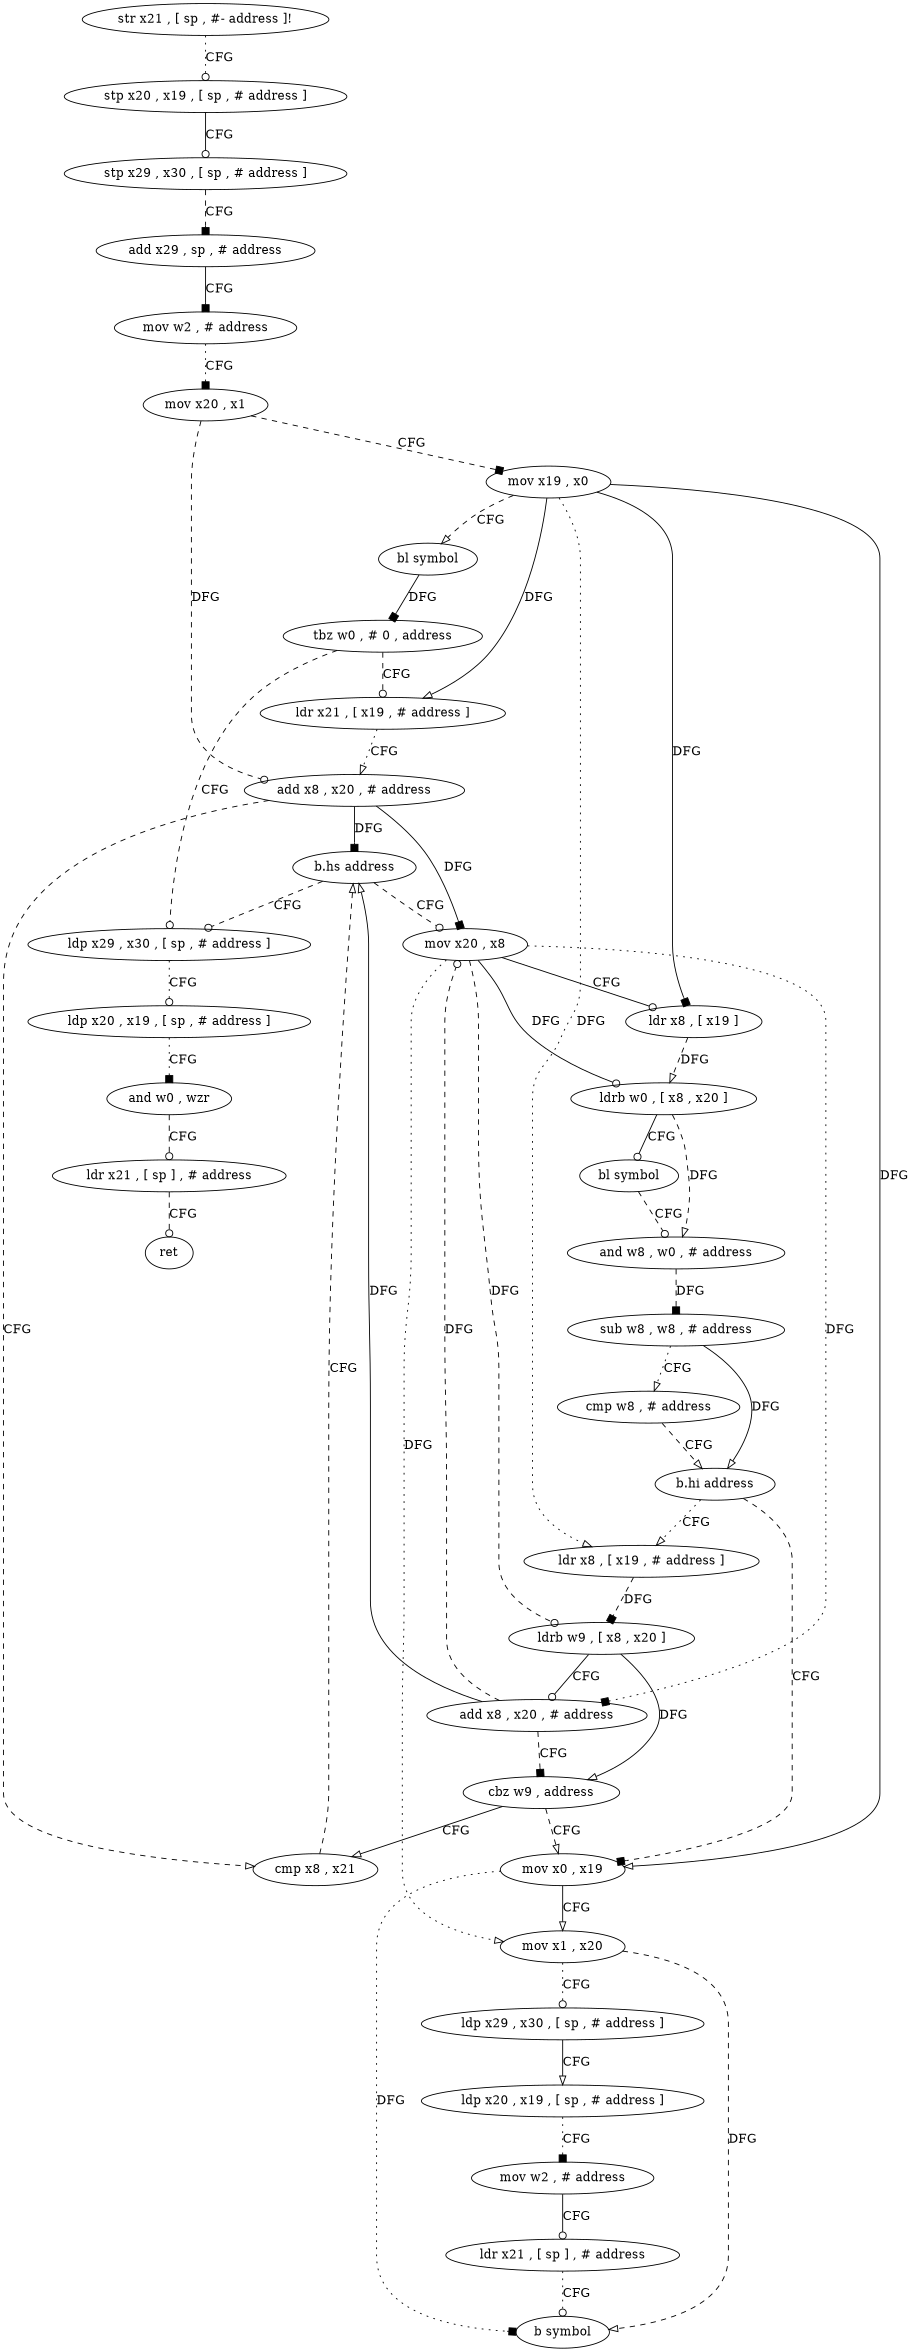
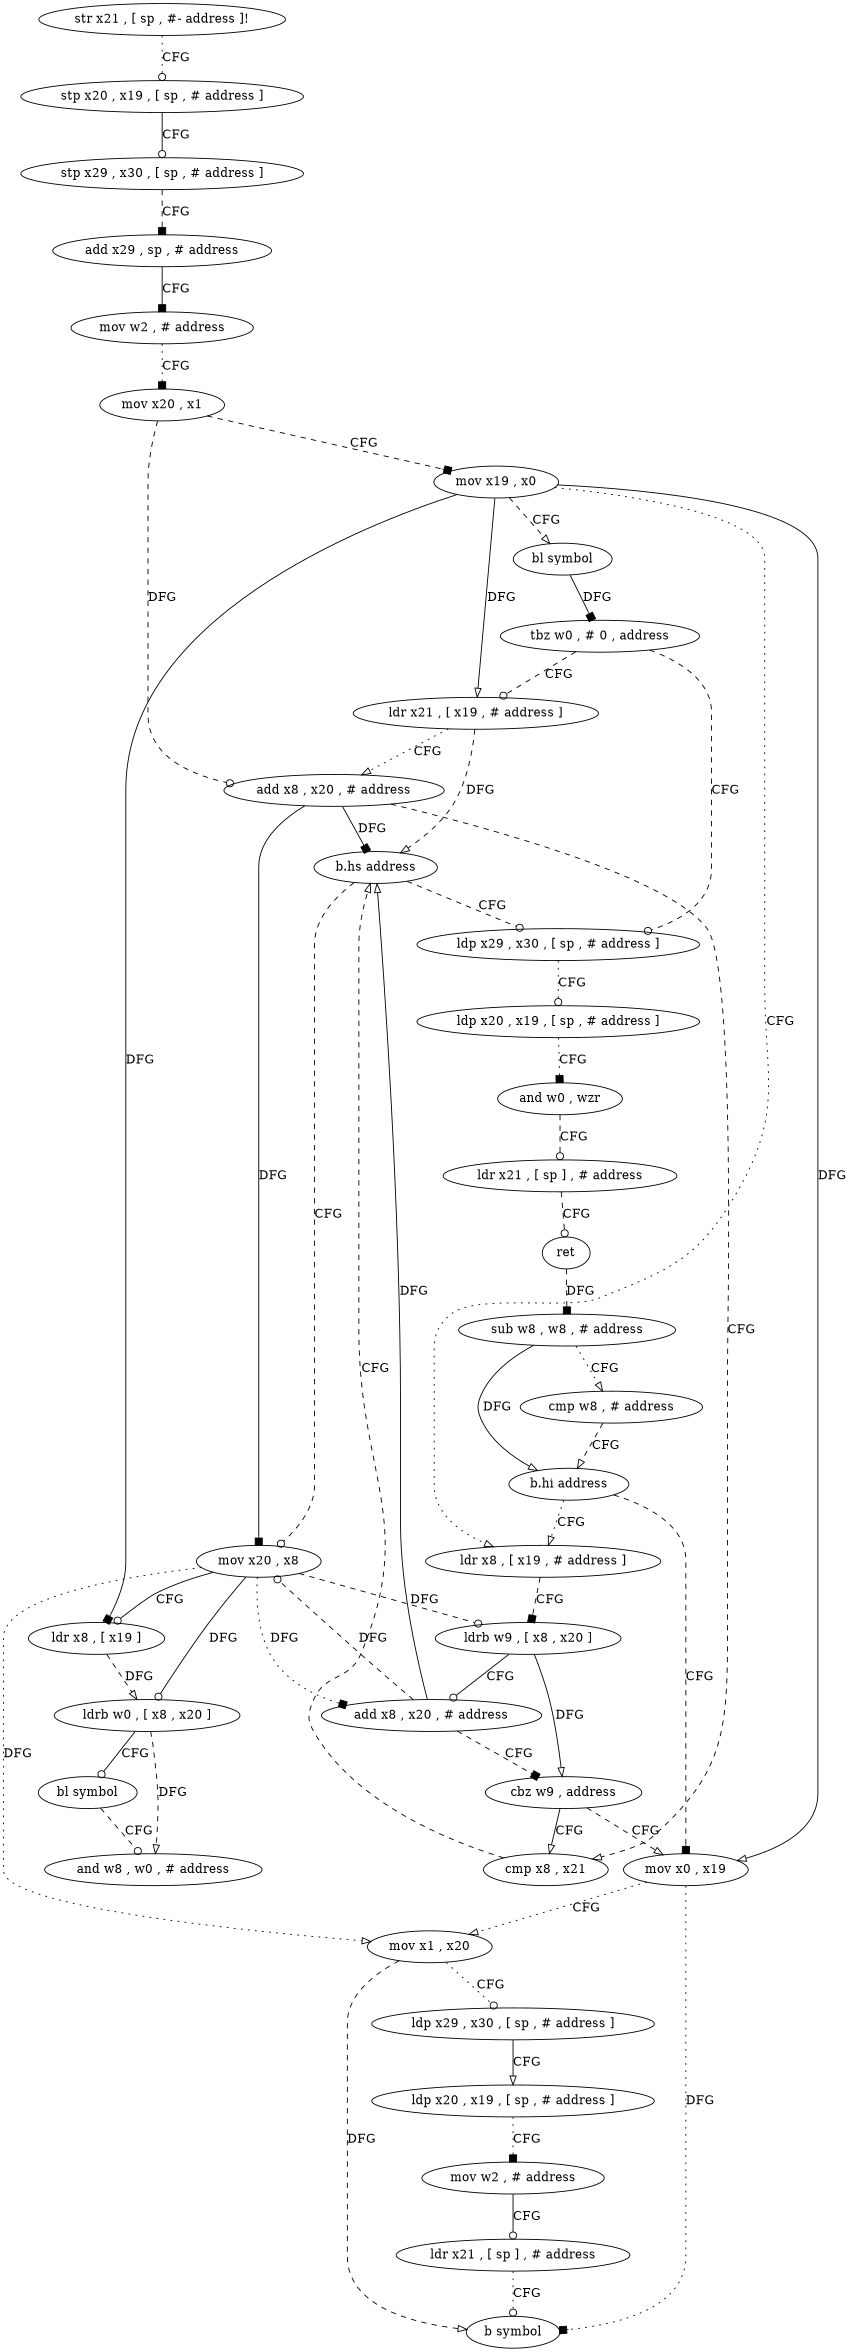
edge "ldr x21 , [ x19 , # address ]" -> "b.hs address": added, label "DFG"
edge "mov x19 , x0" -> "ldr x8 , [ x19 , # address ]": label "DFG" -> "CFG"
edge "and w8 , w0 , # address" -> "sub w8 , w8 , # address": now "ret" -> "sub w8 , w8 , # address"
edge "ldr x8 , [ x19 , # address ]" -> "ldrb w9 , [ x8 , x20 ]": label "DFG" -> "CFG"
edge "mov x0 , x19" -> "mov x1 , x20": style solid -> dotted
